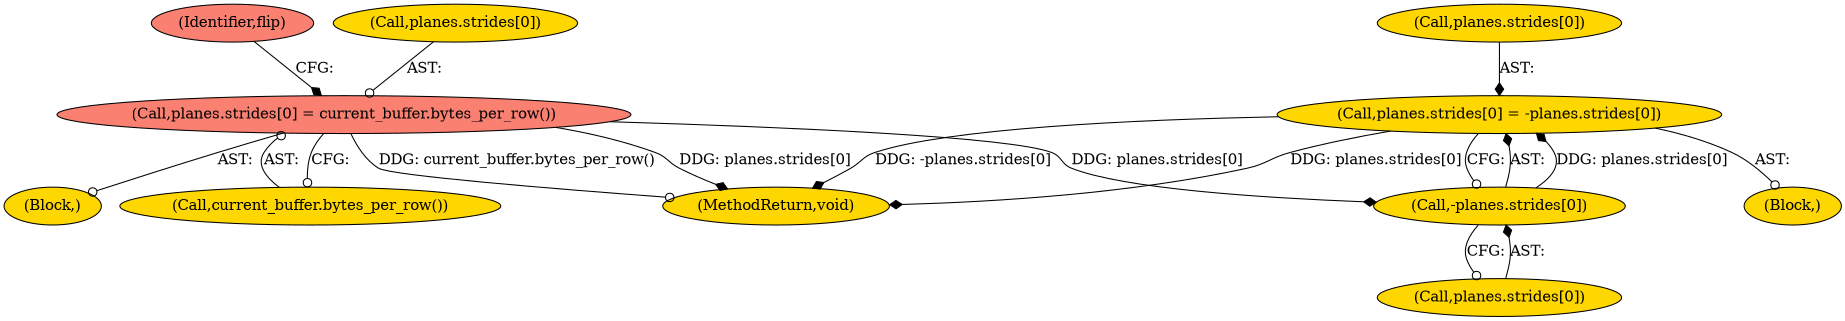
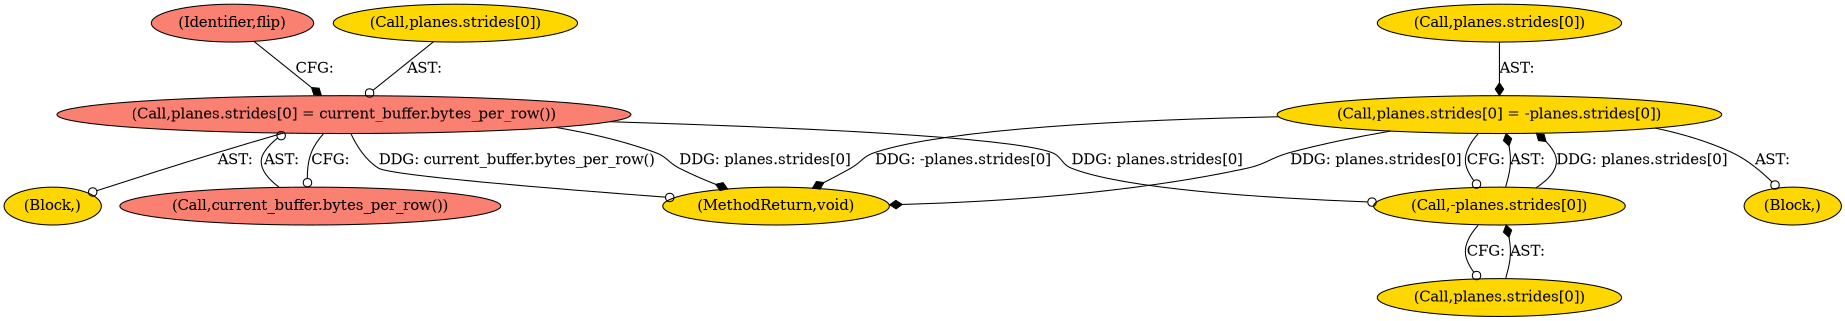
edge "(Call,planes.strides[0] = current_buffer.bytes_per_row())" -> "(Call,-planes.strides[0])": arrowhead diamond -> odot
node "(Call,current_buffer.bytes_per_row())": fillcolor gold -> salmon
